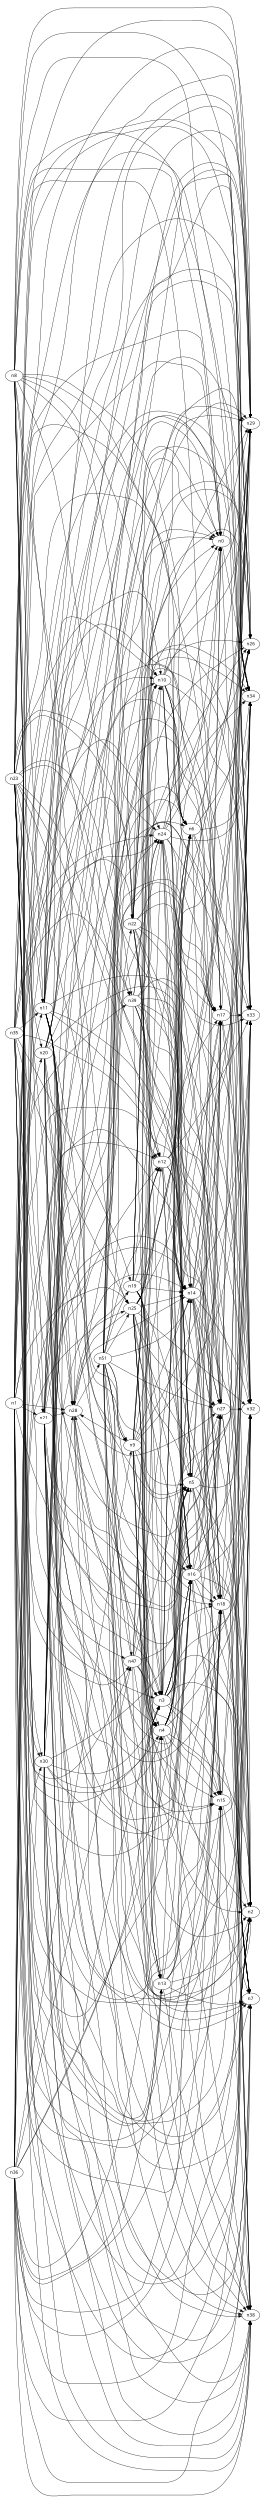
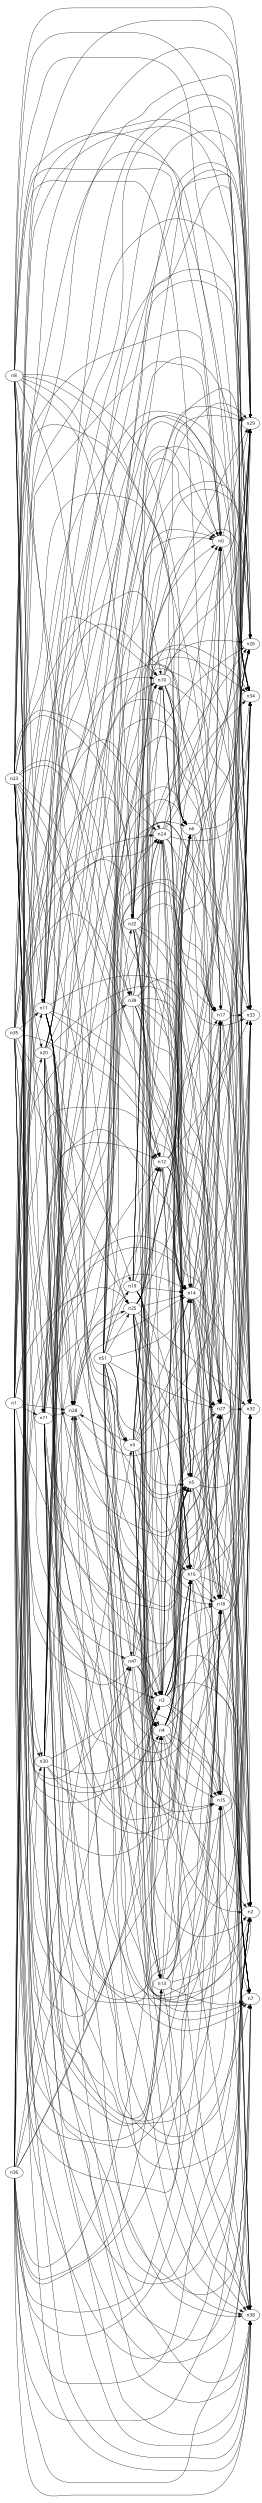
edge "n28" -> "n51": now "n28" -> "n5"
